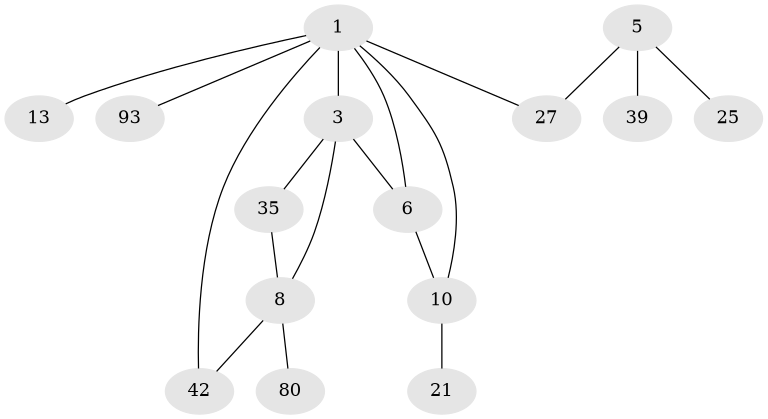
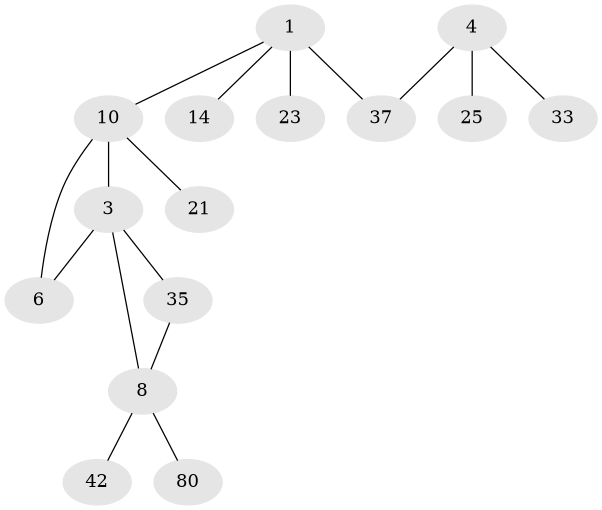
node "5": label "5" -> "4"
edge "1" -- "3": now "10" -- "3"
edge "1" -- "6": removed
node "13": label "13" -> "14"
node "93": label "93" -> "23"
node "27": label "27" -> "37"
node "39": label "39" -> "33"
edge "1" -- "42": removed
